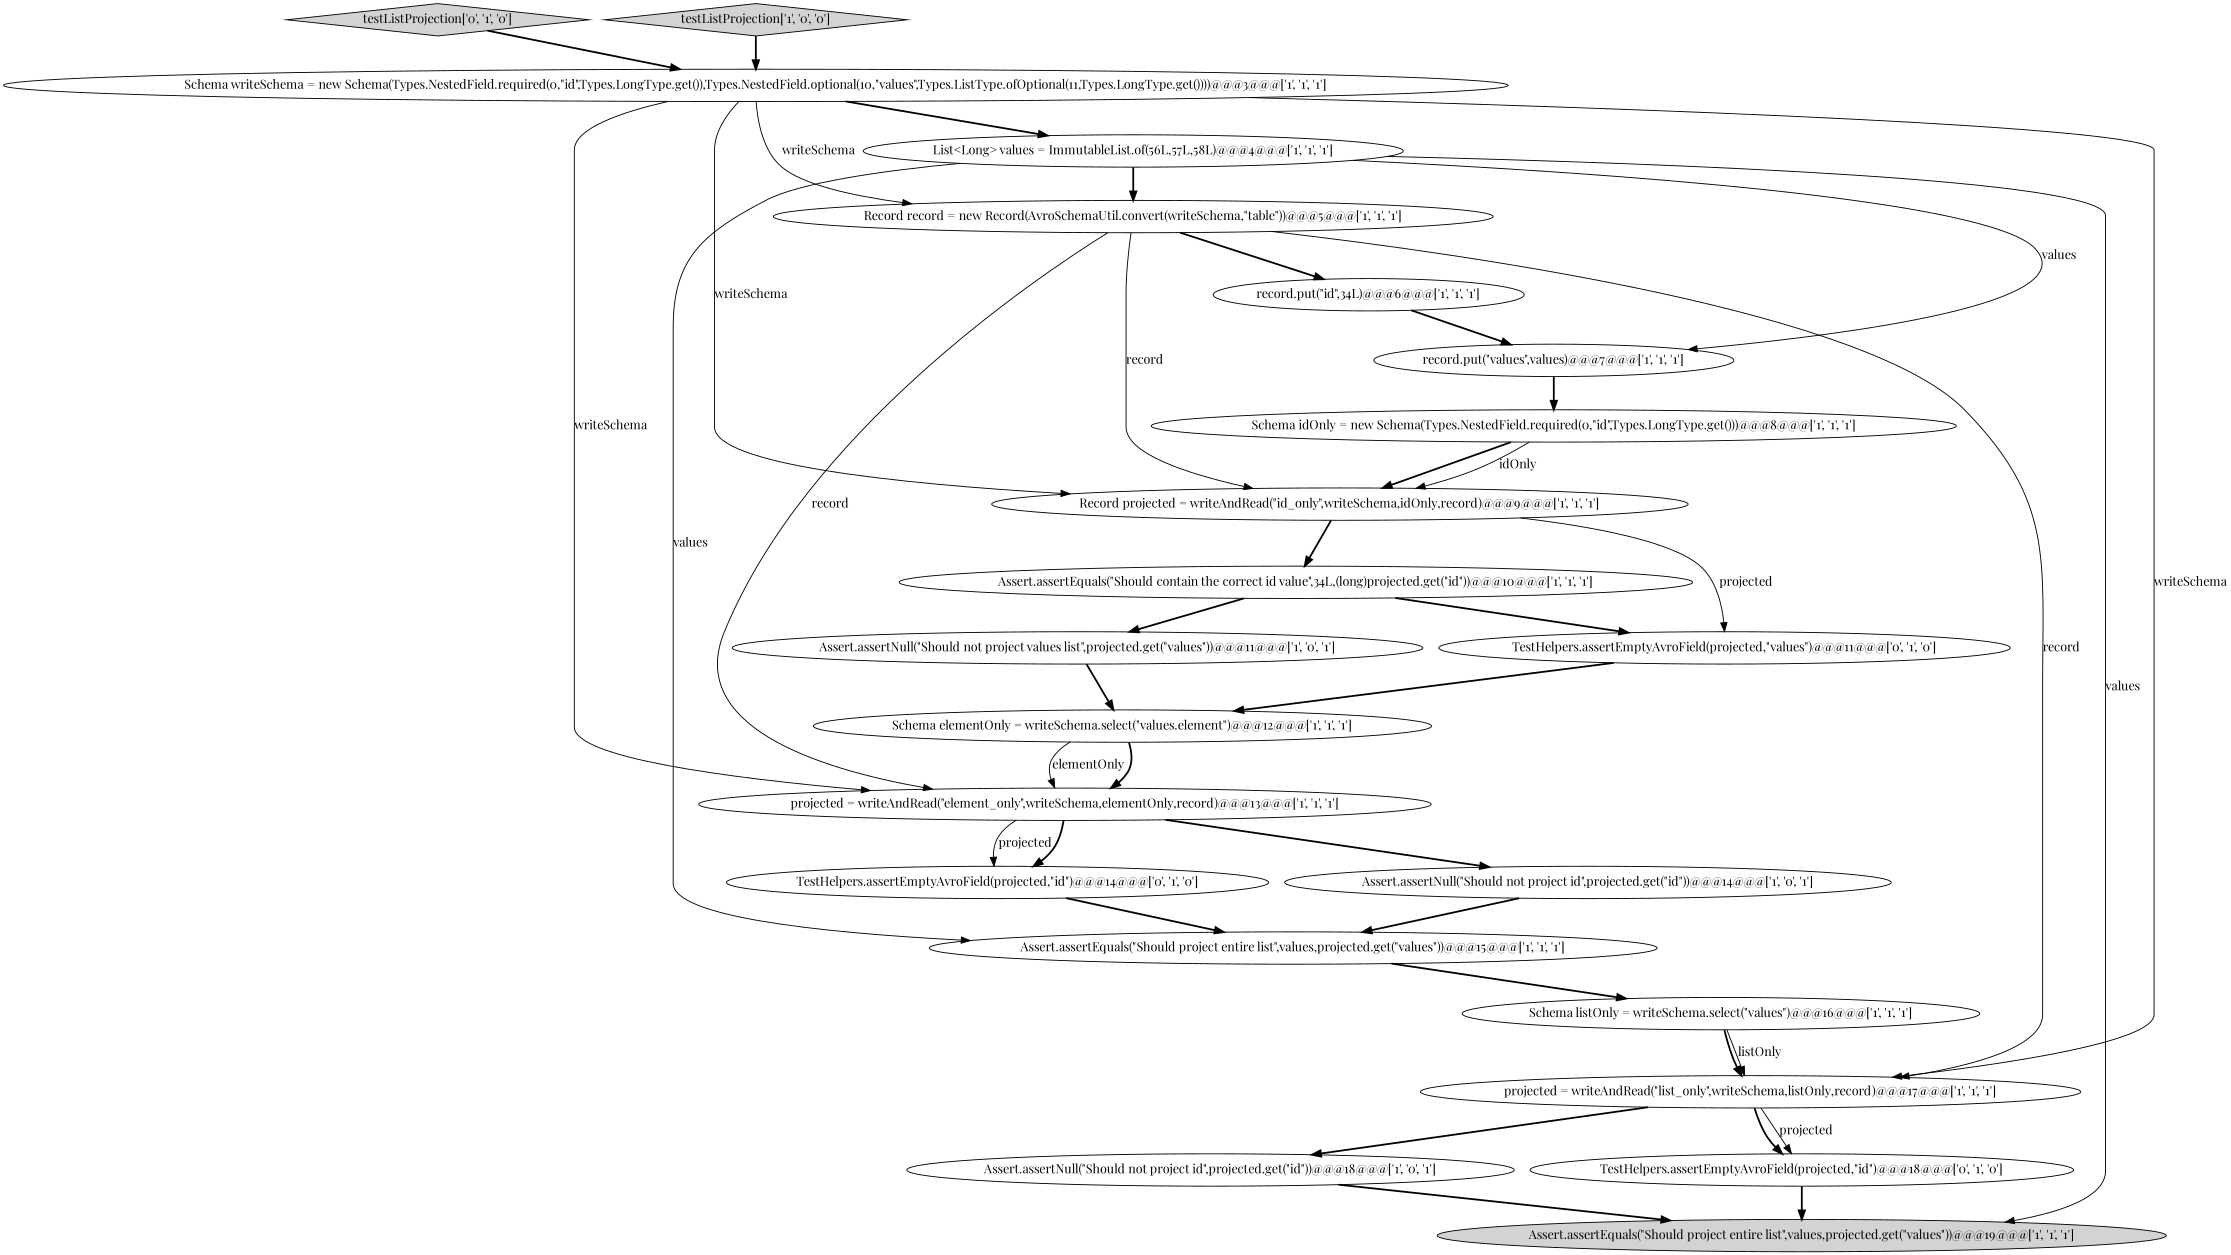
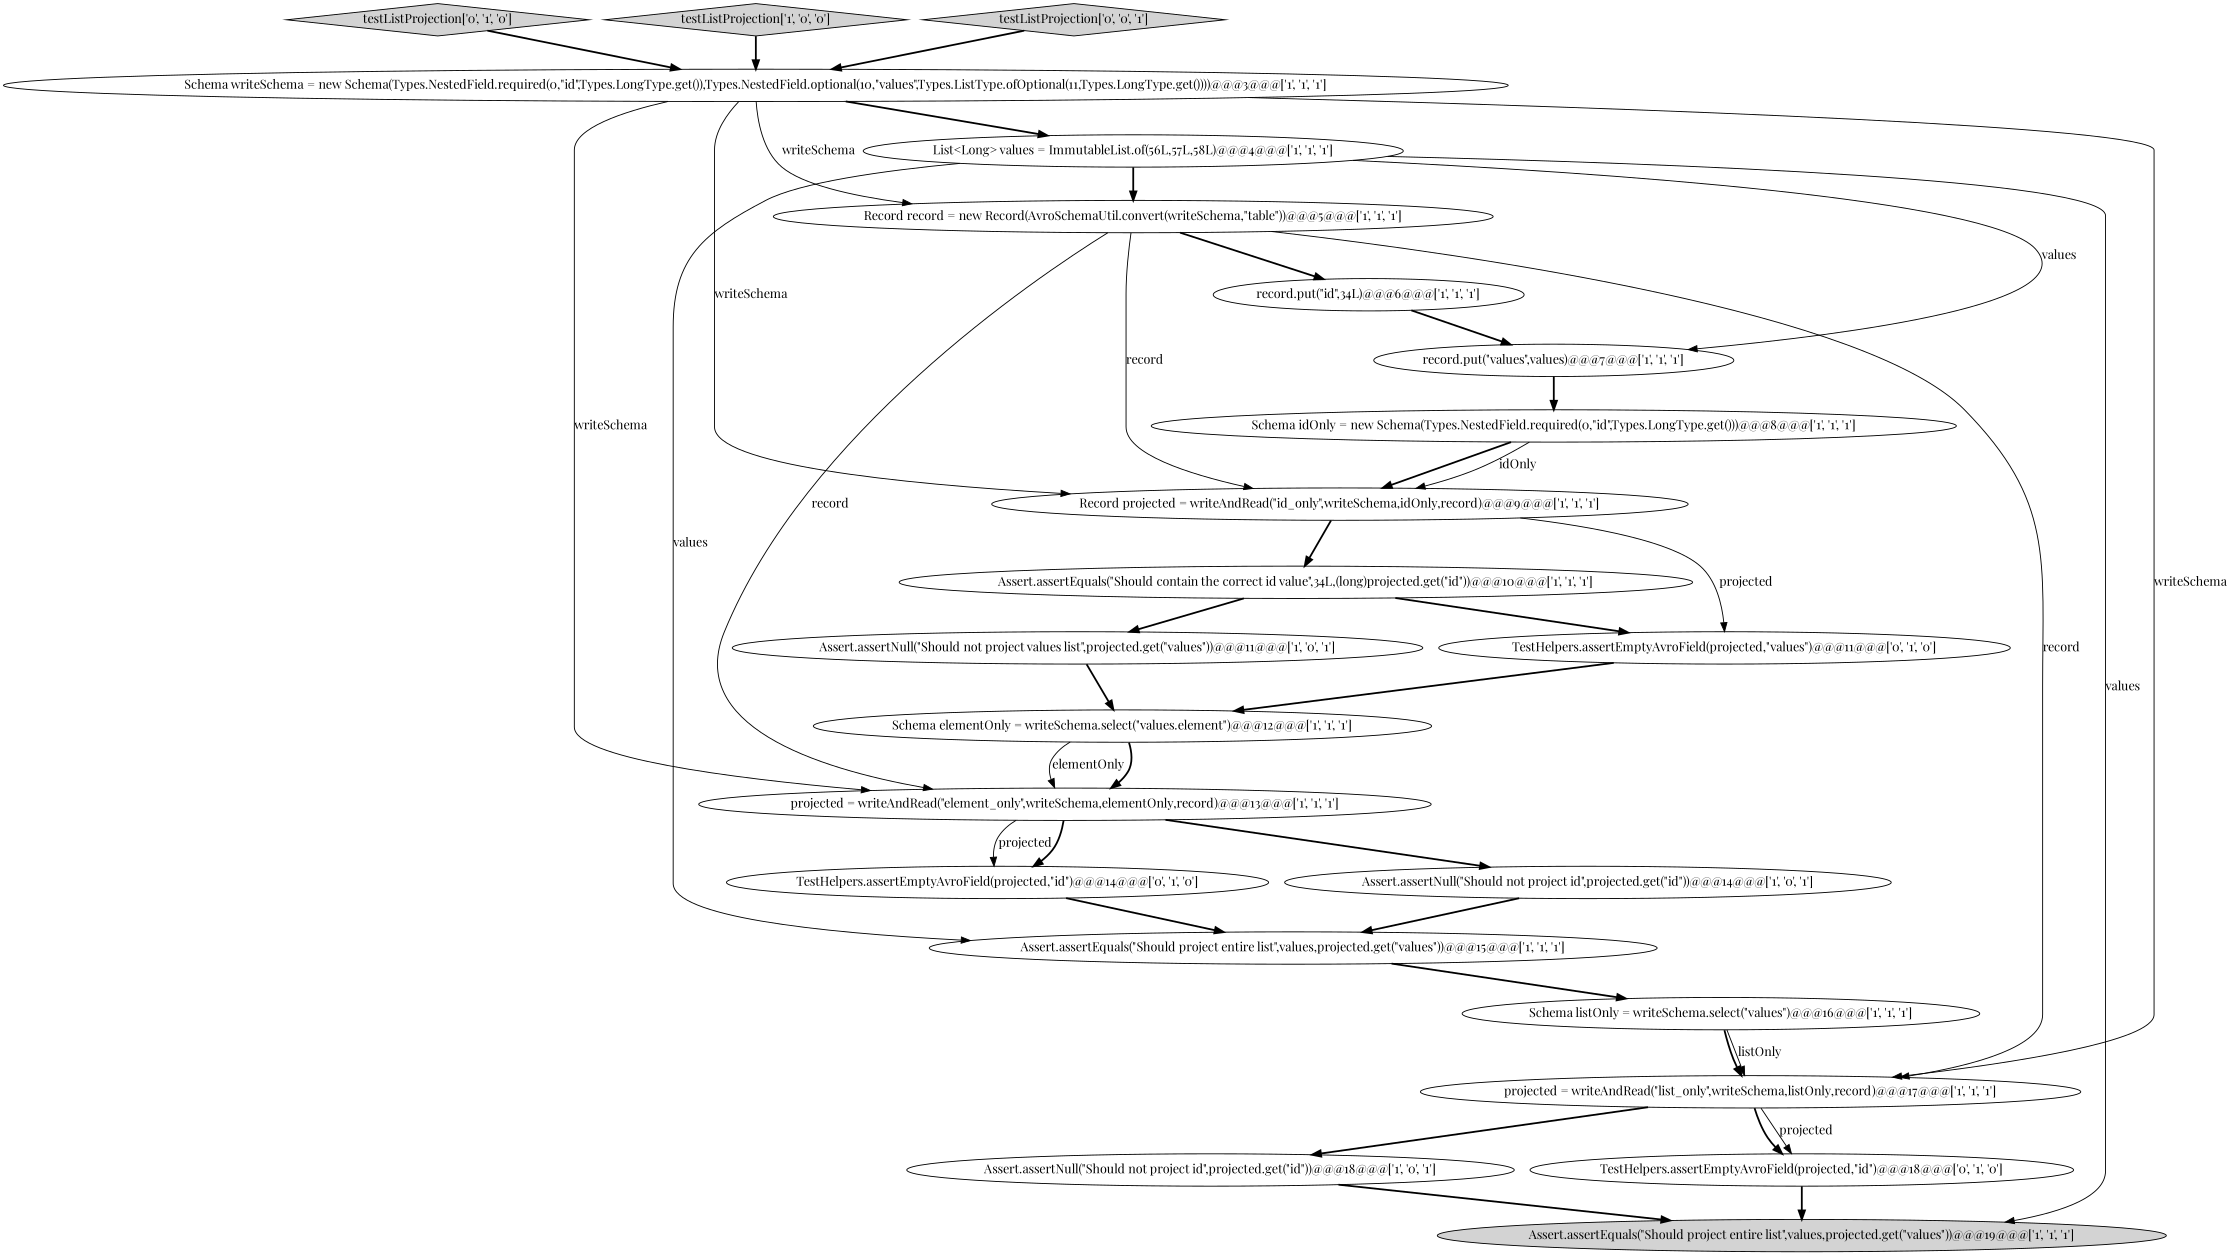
node "testListProjection['0', '0', '1']": added
